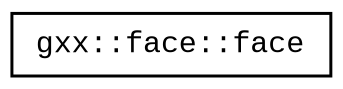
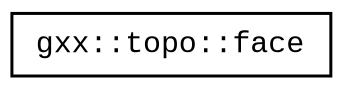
node "gxx::face::face": label "gxx::face::face" -> "gxx::topo::face"
